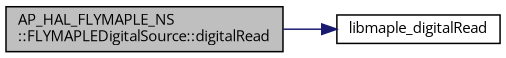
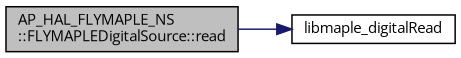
node "AP_HAL_FLYMAPLE_NS ::FLYMAPLEDigitalSource::digitalRead": label "AP_HAL_FLYMAPLE_NS ::FLYMAPLEDigitalSource::digitalRead" -> "AP_HAL_FLYMAPLE_NS ::FLYMAPLEDigitalSource::read"
